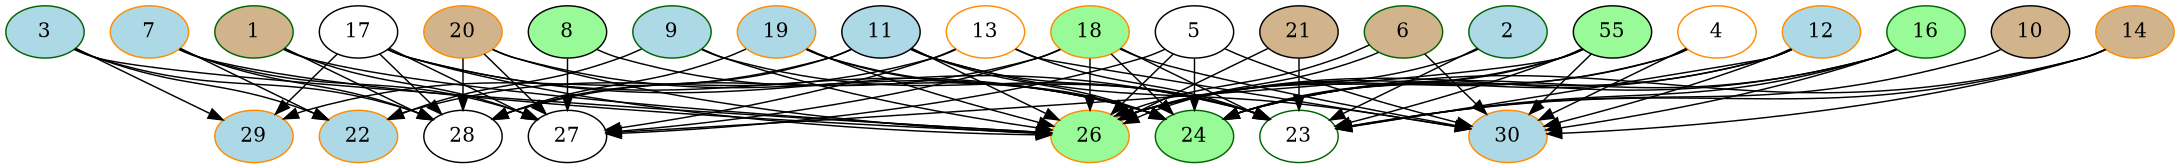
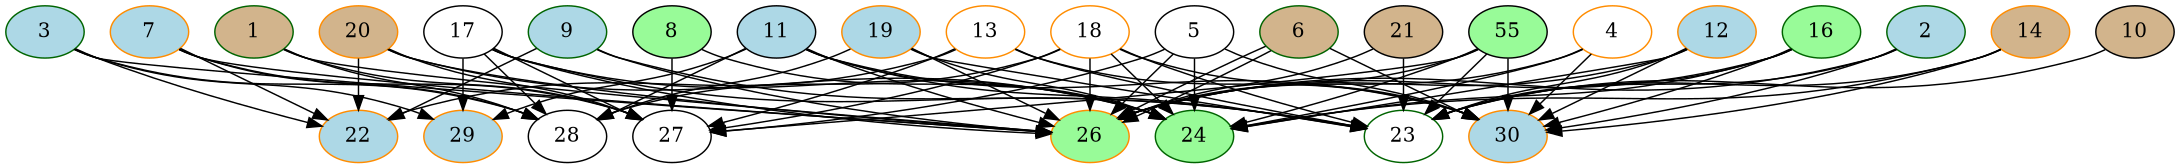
node "18": fillcolor palegreen -> white
edge "20" -> "28": now "20" -> "22"
edge "2" -> "30": added
